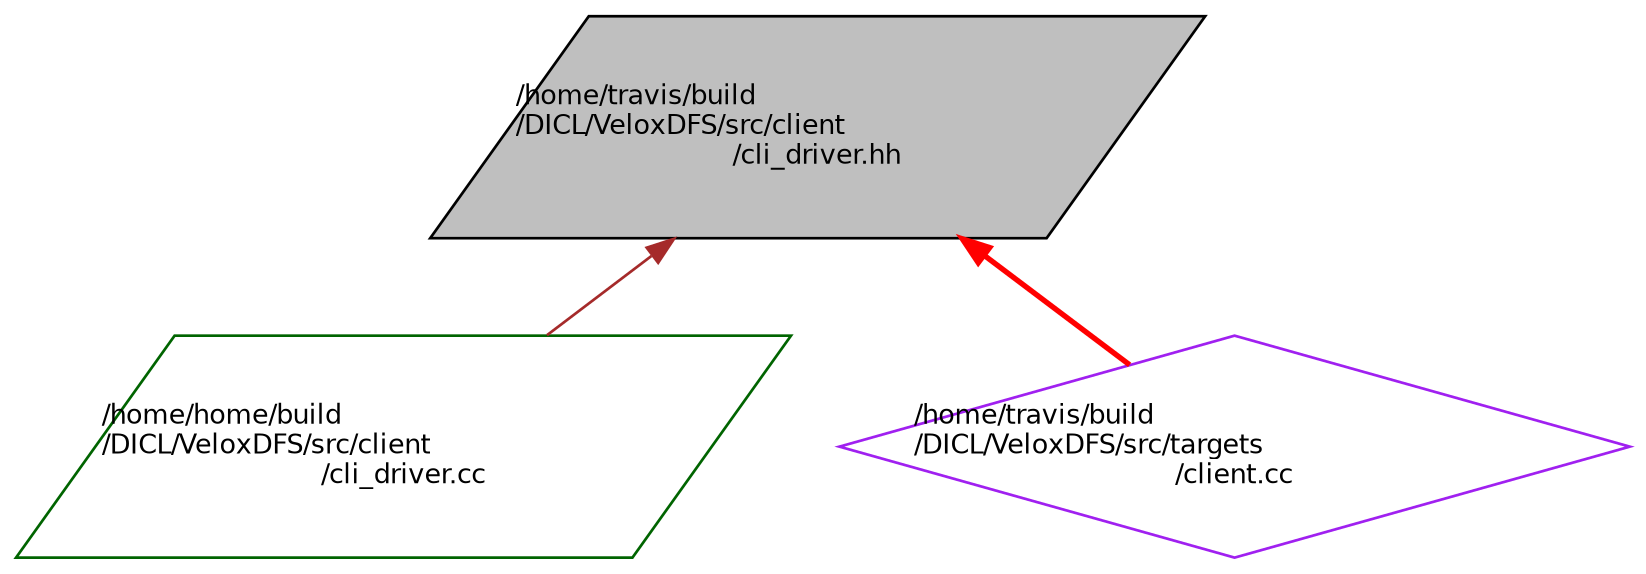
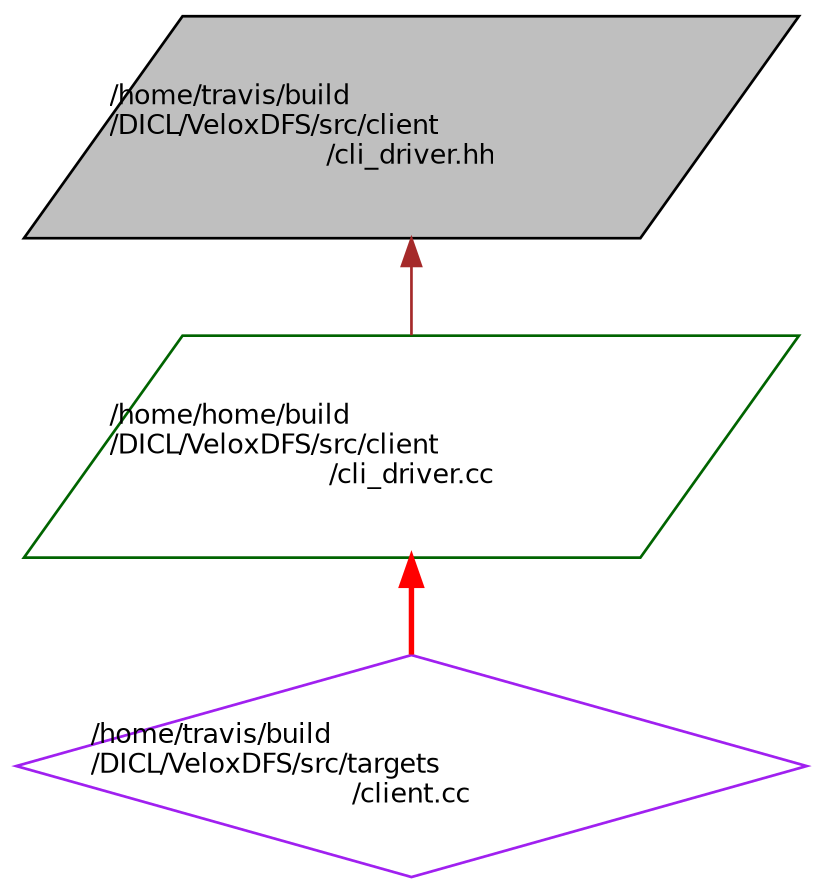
edge "/home/travis/build /DICL/VeloxDFS/src/targets /client.cc" -> "/home/travis/build /DICL/VeloxDFS/src/client /cli_driver.hh": now "/home/travis/build /DICL/VeloxDFS/src/targets /client.cc" -> "/home/home/build /DICL/VeloxDFS/src/client /cli_driver.cc"
